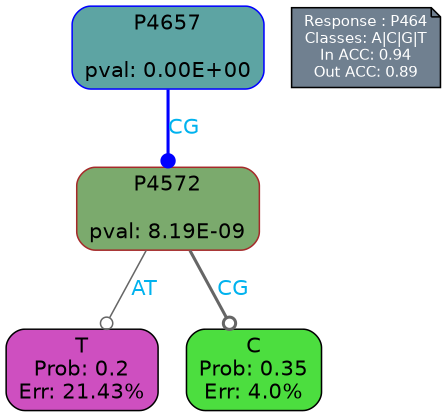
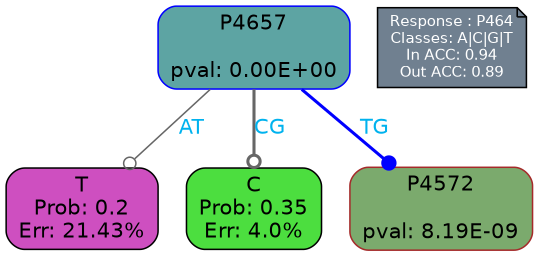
edge "P4657 pval: 0.00E+00" -> "P4572 pval: 8.19E-09": label "CG" -> "TG"
edge "P4572 pval: 8.19E-09" -> "T Prob: 0.2 Err: 21.43%": now "P4657 pval: 0.00E+00" -> "T Prob: 0.2 Err: 21.43%"
edge "P4572 pval: 8.19E-09" -> "C Prob: 0.35 Err: 4.0%": now "P4657 pval: 0.00E+00" -> "C Prob: 0.35 Err: 4.0%"
